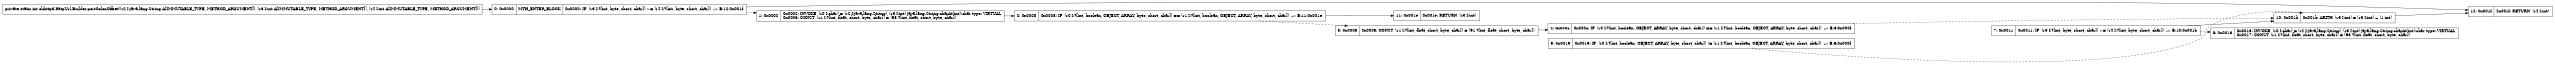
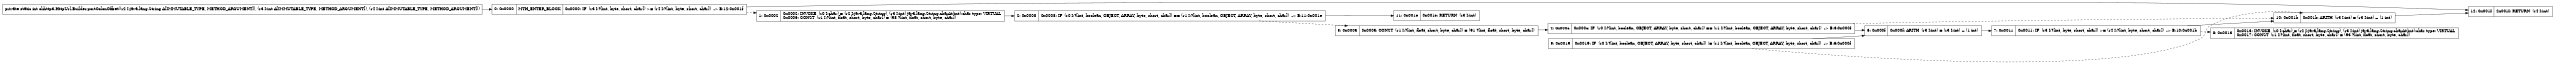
node "6: 0x000f": added
